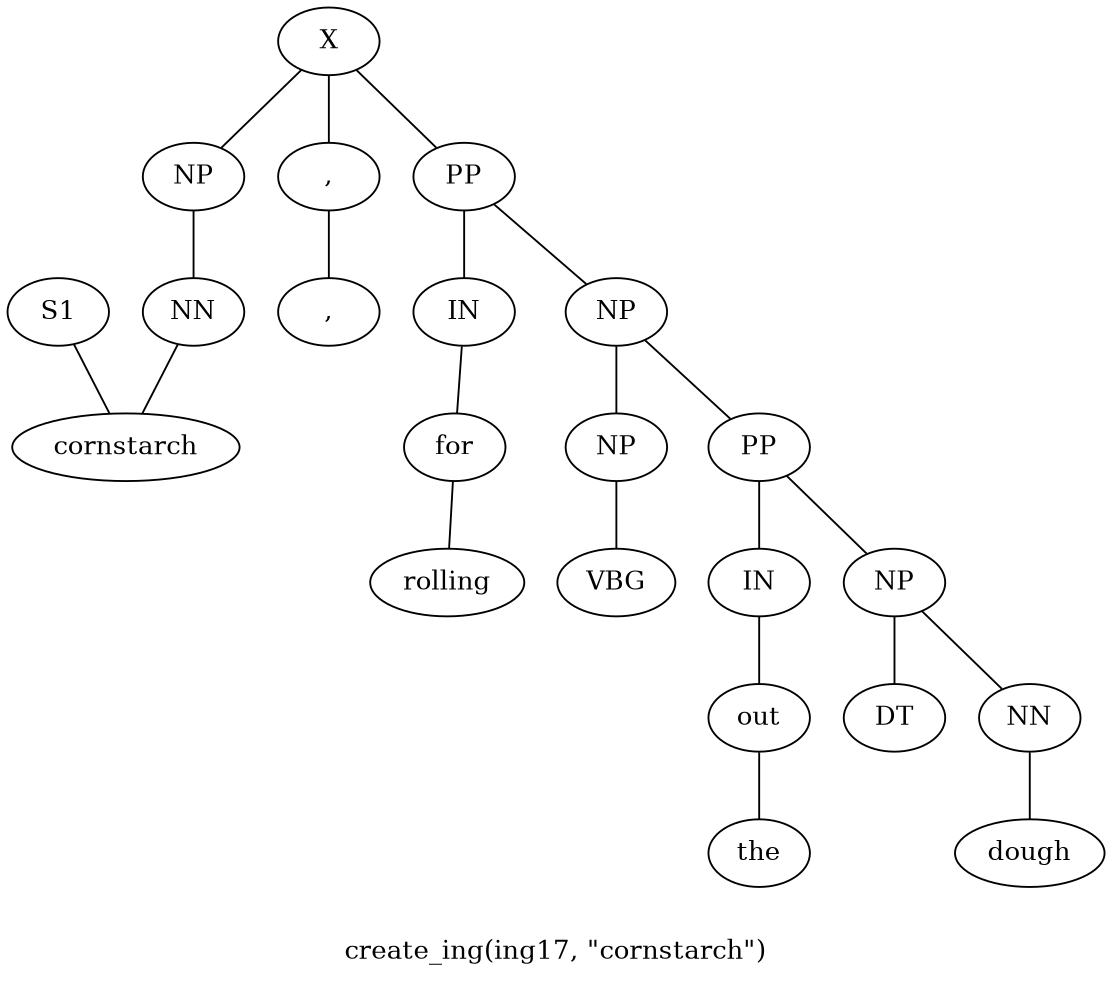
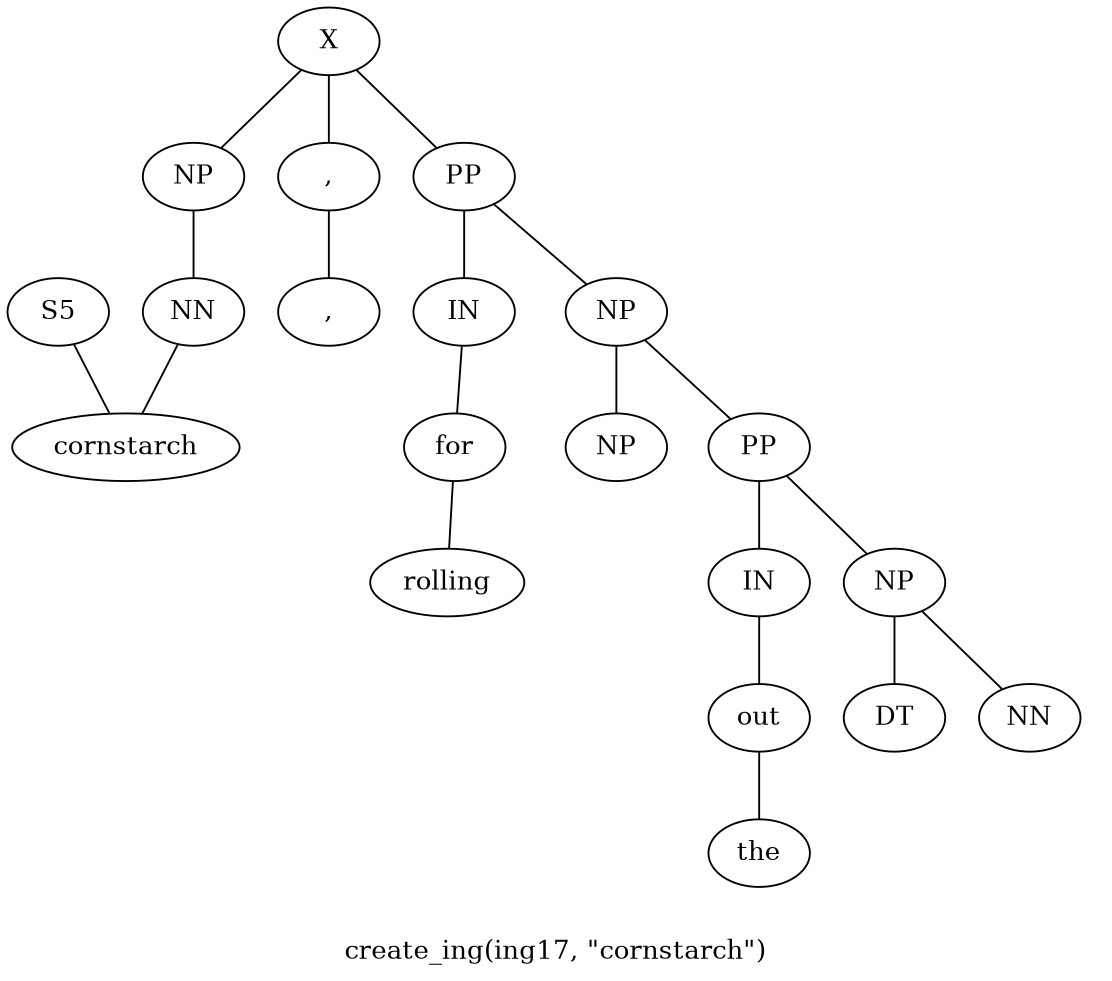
node "S1": label "S1" -> "S5"
node "VBG": removed
node "dough": removed
